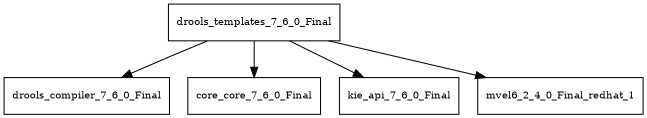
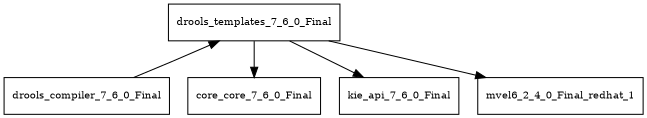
edge "drools_templates_7_6_0_Final" -> "drools_compiler_7_6_0_Final": reversed
